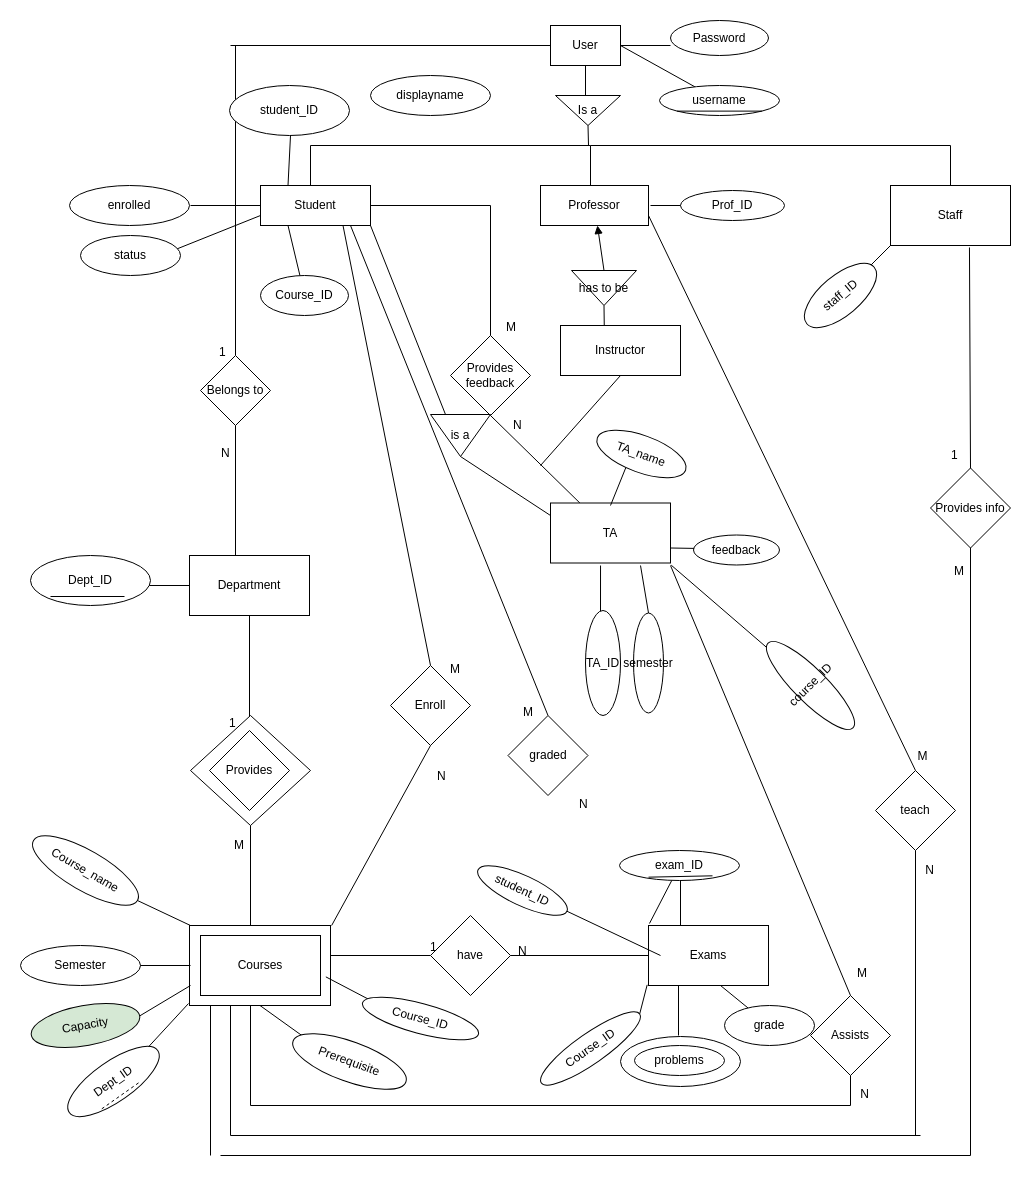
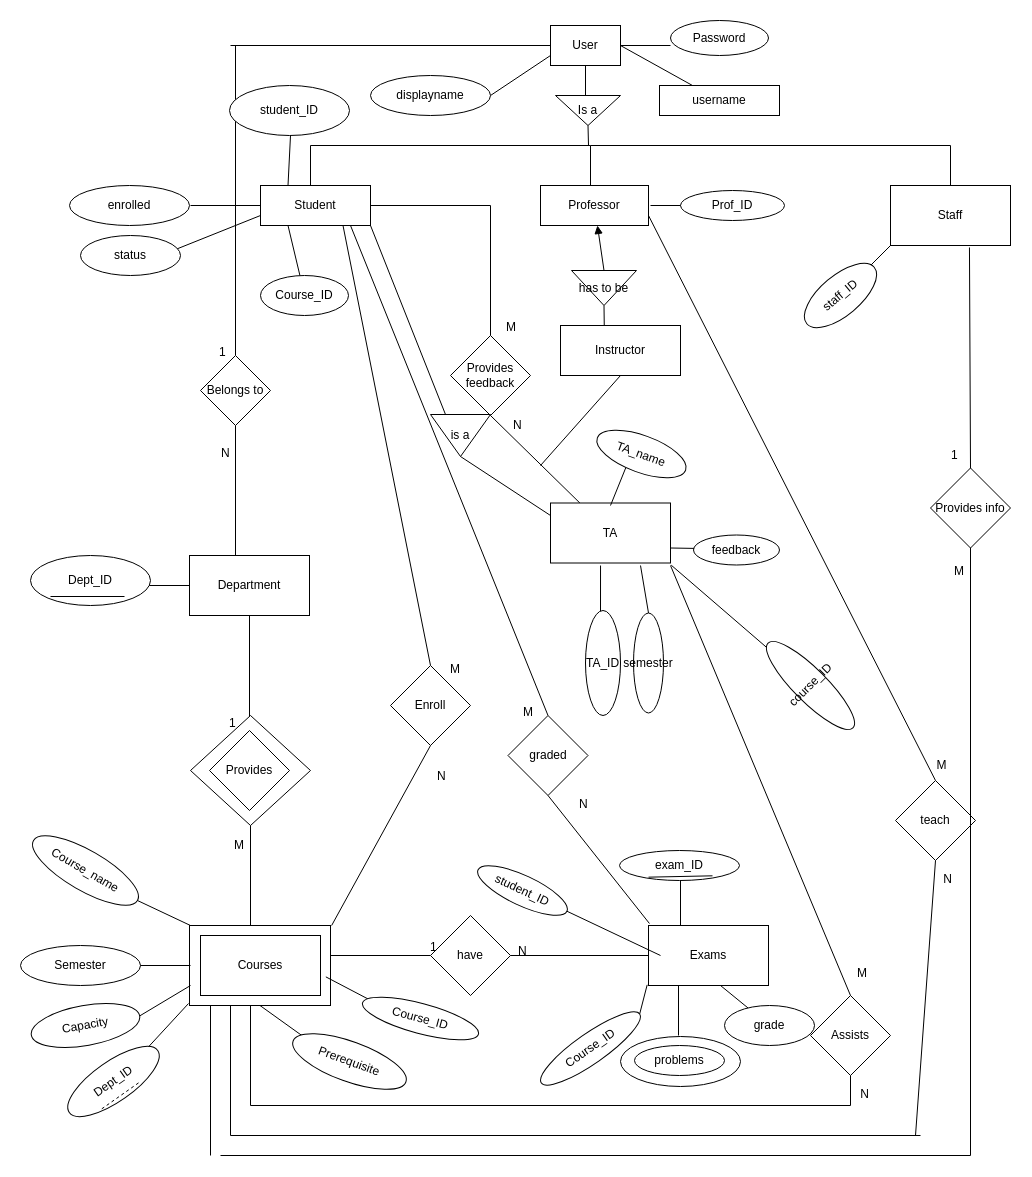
edge "User" -- "displayname": added
node "username": shape ellipse -> rectangle
node "teach": moved (916, 811) -> (936, 821)
edge "exam_ID" -- "Exams": now "graded" -- "Exams"
node "Capacity": fillcolor #d5e8d4 -> #ffffff
